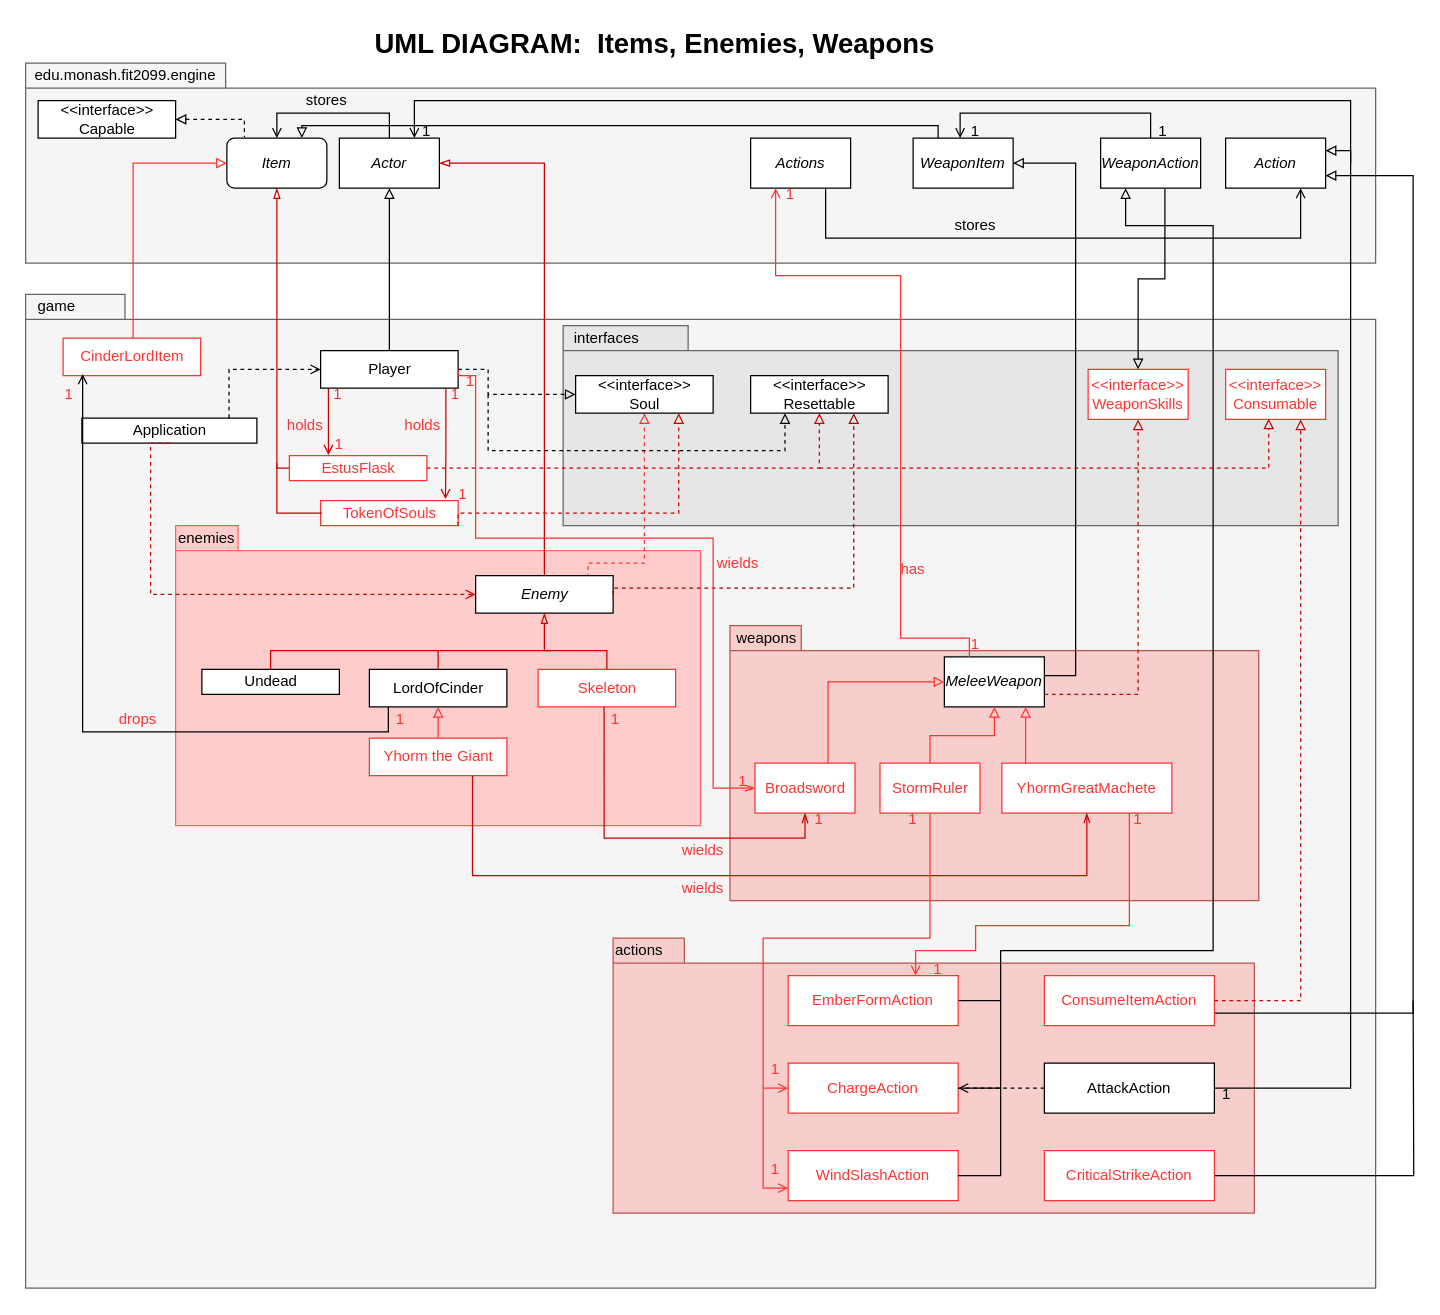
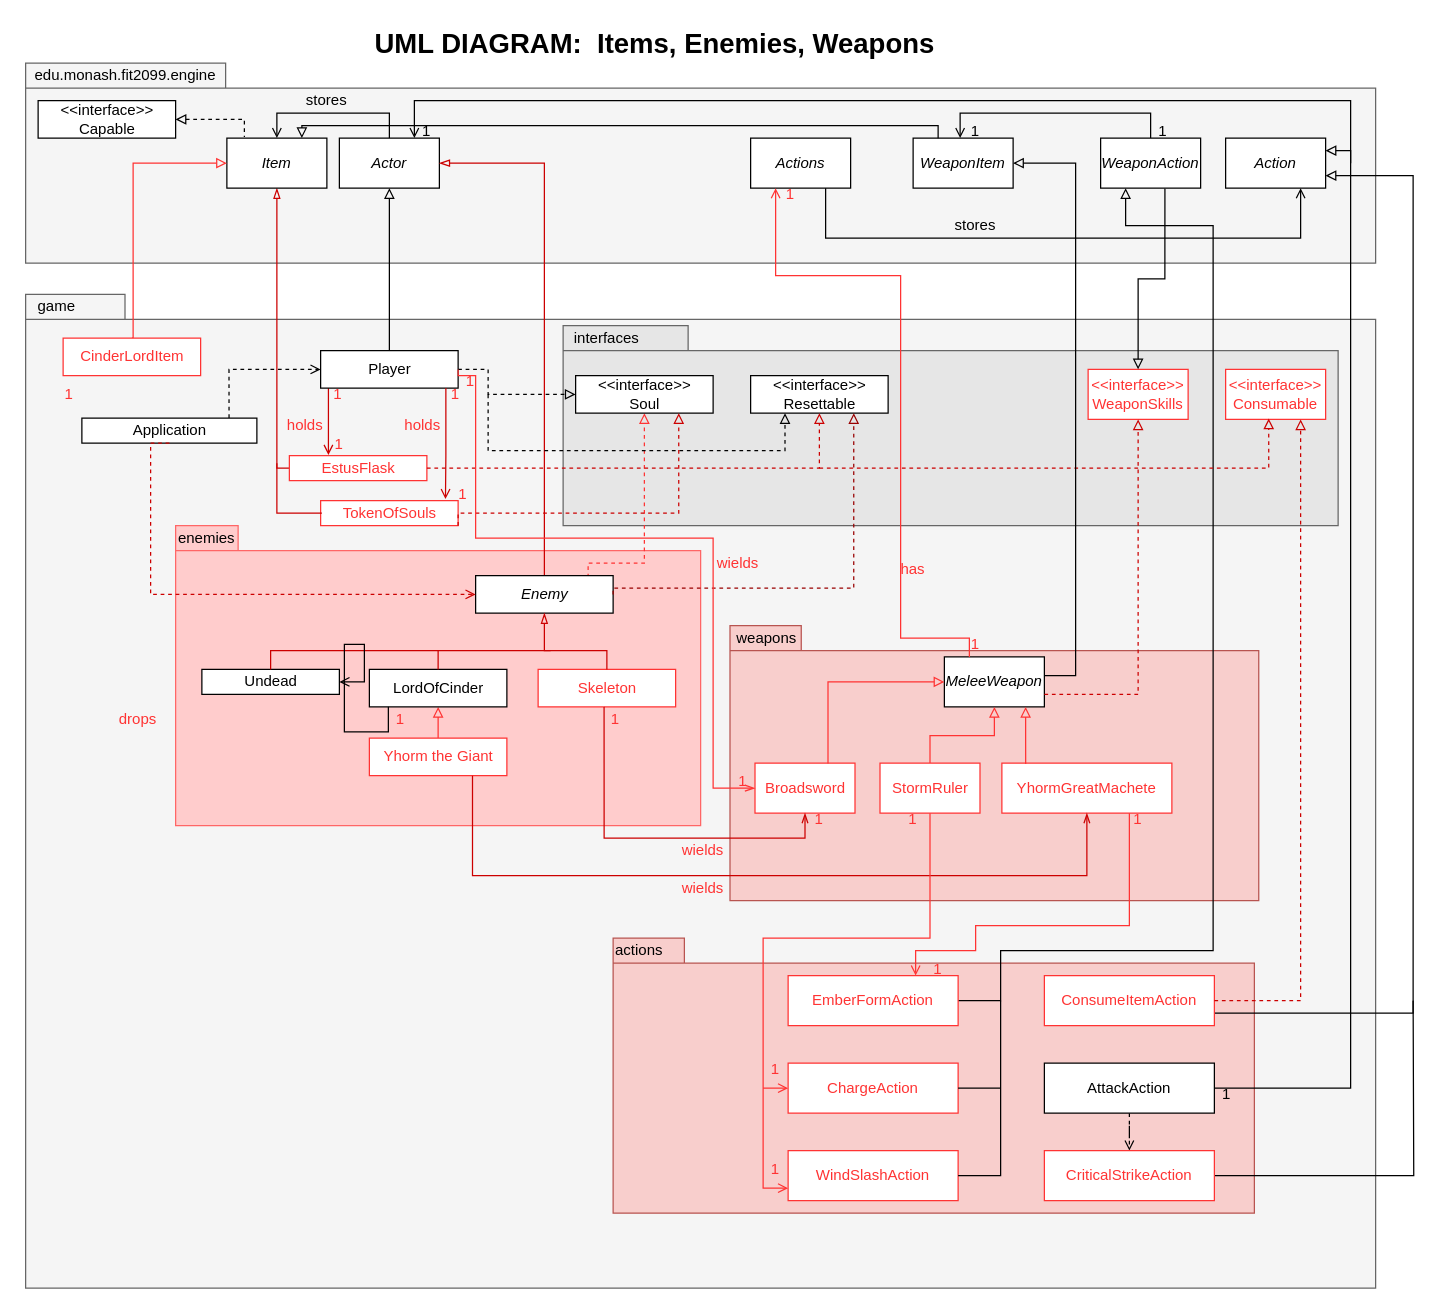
node "Item": shape rounded rectangle -> rectangle
edge "LordOfCinder" -> "CinderLordItem": now "LordOfCinder" -> "Undead"
edge "AttackAction" -> "ChargeAction": now "AttackAction" -> "CriticalStrikeAction"
